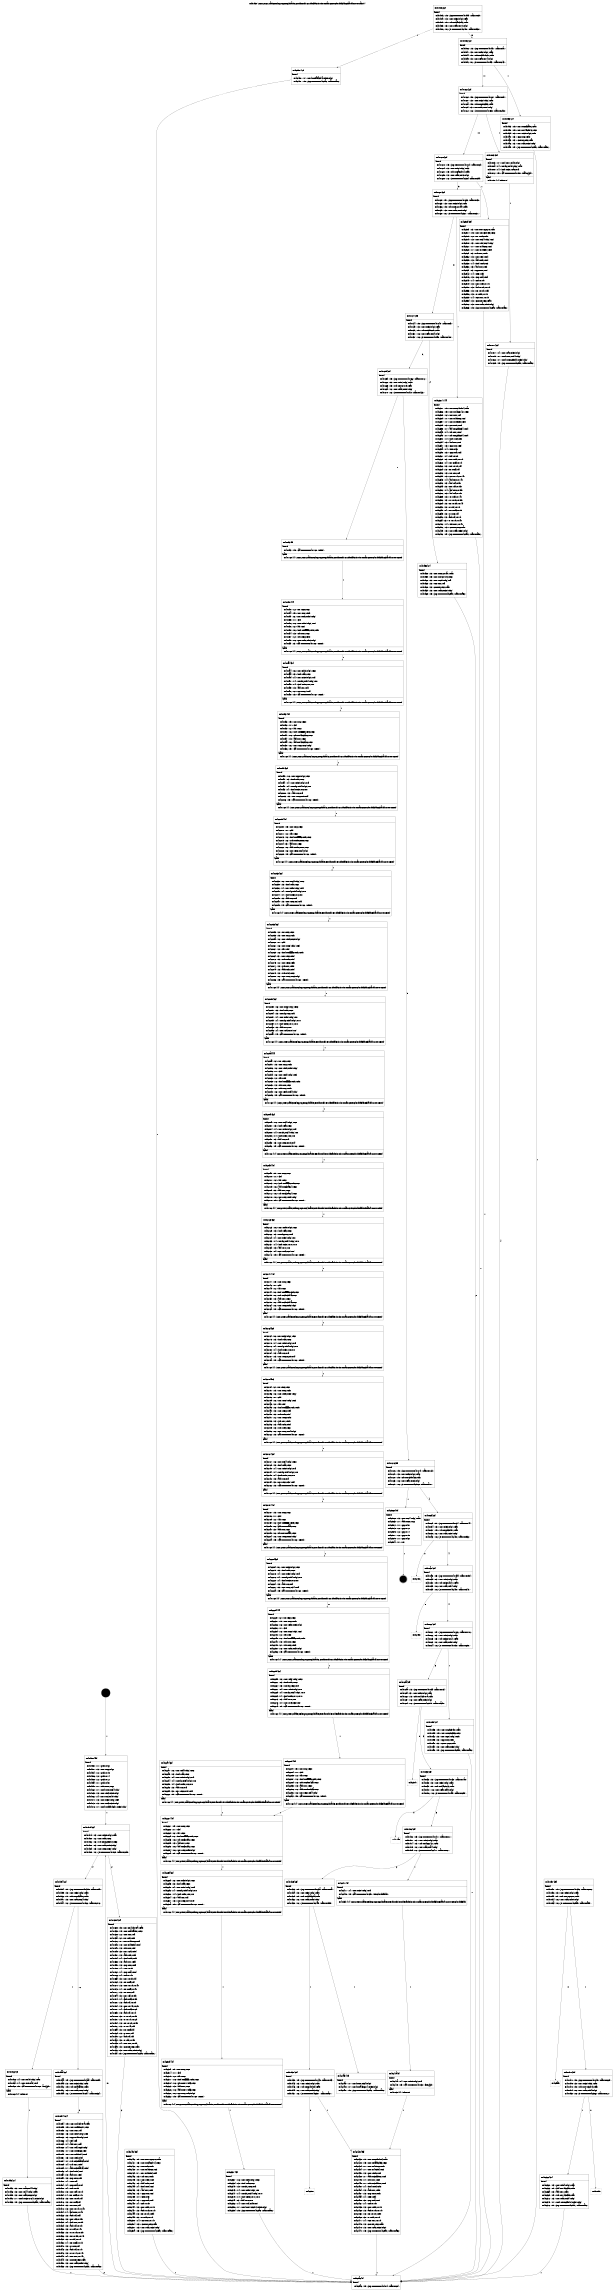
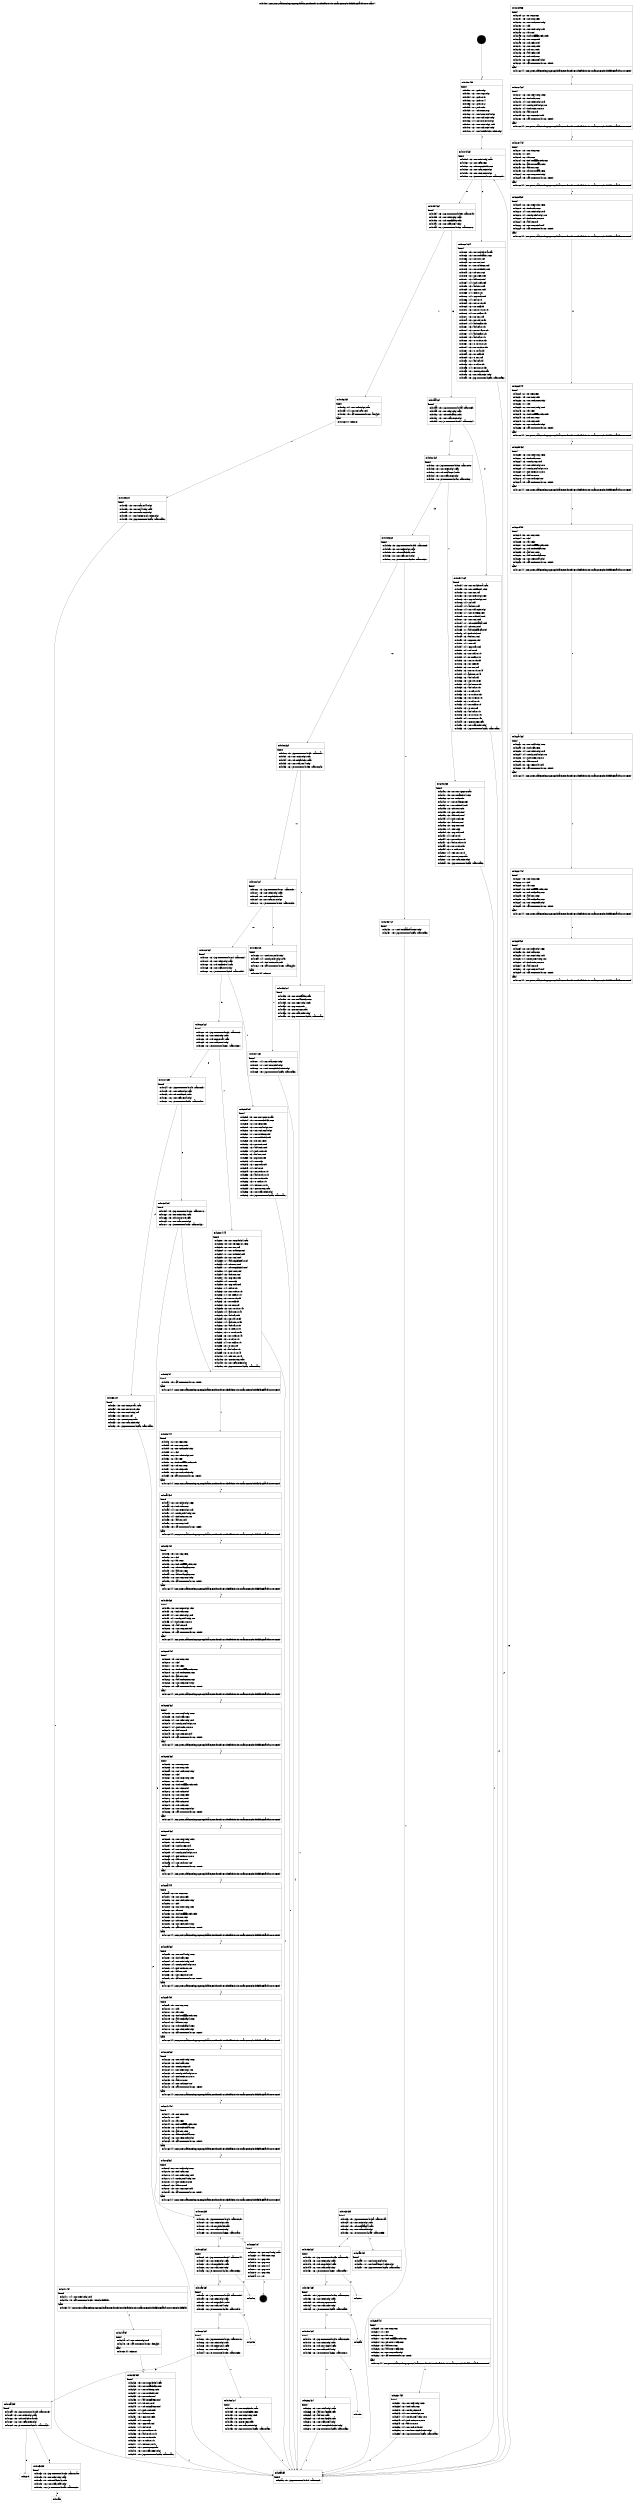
node "0x401bc0 [22]": added
edge "0x40216f [32]" -> "0x40218f [56]": now "0x40216f [32]" -> "0x401c76 [25]"
edge "0x40227f [40]" -> "0x4022c7 [40]": now "0x40227f [40]" -> "0x4022a7 [32]"
node "0x401d0c [25]": removed
edge "0x4022ef [32]" -> "0x40230f [40]": removed, label "1"
edge "0x401d3e [25]" -> "0x402423 [93]": now "0x401d3e [25]" -> "0x401d57 [25]"
